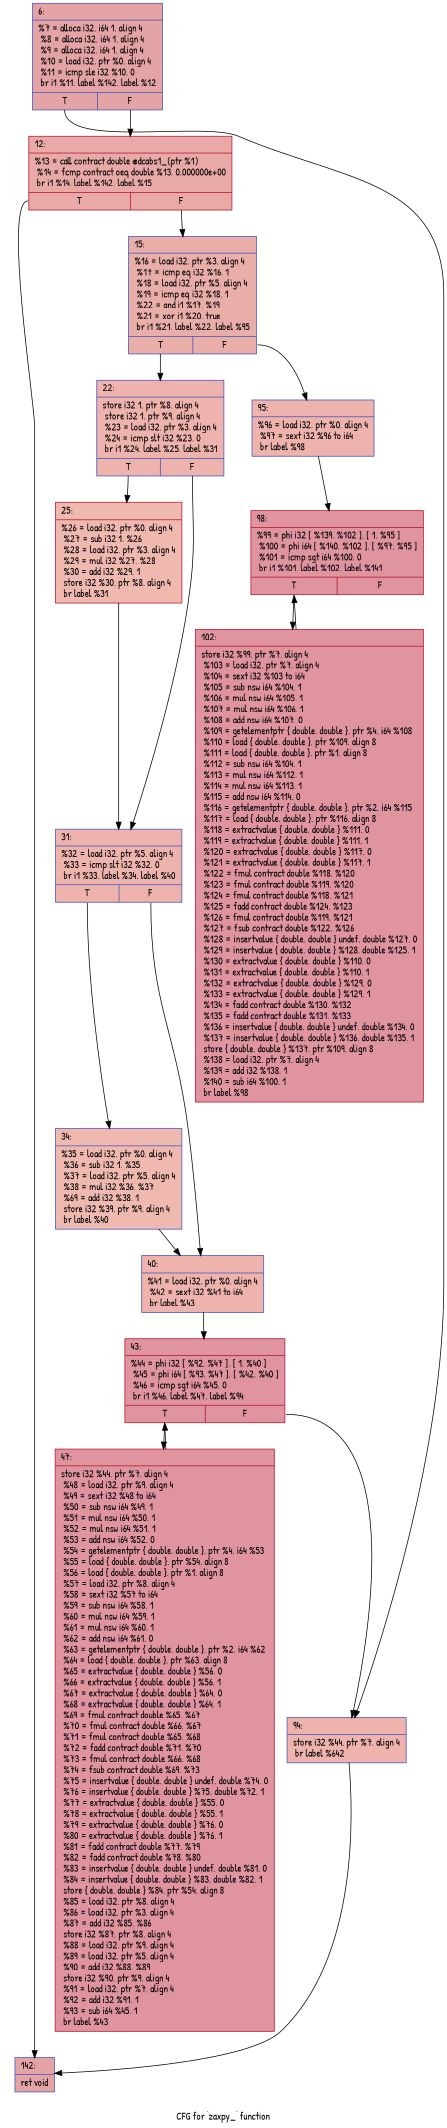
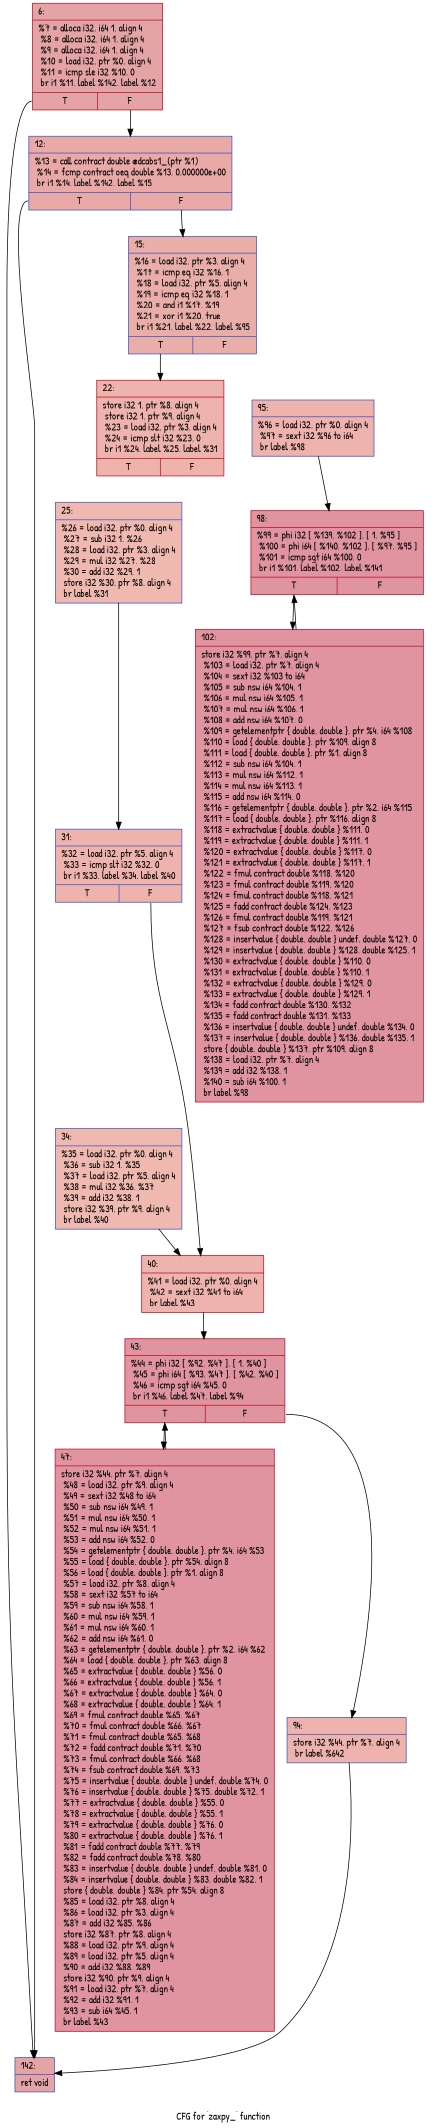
node "6:": color #3d50c3ff -> #b70d28ff
node "12:": color #b70d28ff -> #3d50c3ff
node "15:": text "%22 = and i1 %17, %19" -> "%20 = and i1 %17, %19"
edge "15:" -> "95:": removed
node "22:": color #3d50c3ff -> #b70d28ff
edge "22:" -> "25:": removed
node "25:": color #b70d28ff -> #3d50c3ff
edge "22:" -> "31:": removed
edge "6:" -> "94:": now "6:" -> "142:"
edge "31:" -> "34:": removed
node "34:": text "%69 = add i32 %38, 1" -> "%39 = add i32 %38, 1"
node "40:": color #3d50c3ff -> #b70d28ff
